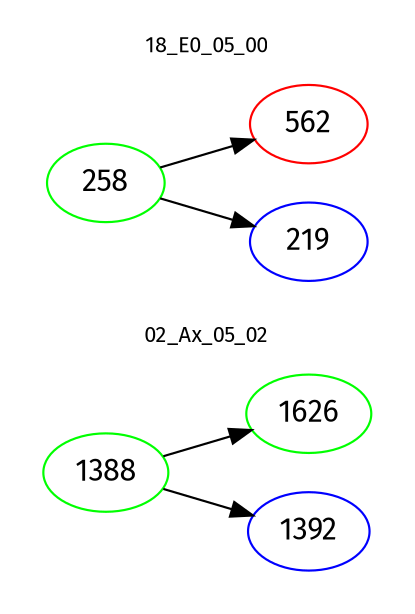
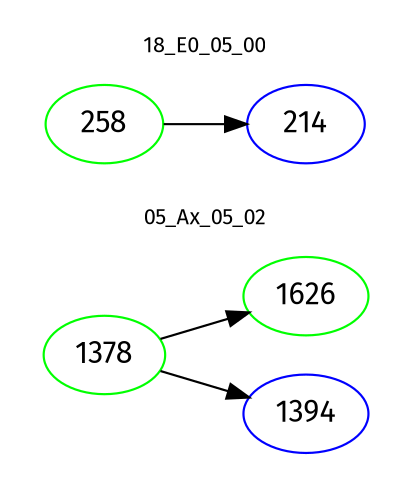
node "562": removed
node "219": label "219" -> "214"
cluster "02_Ax_05_02": label "02_Ax_05_02" -> "05_Ax_05_02"
node "1388": label "1388" -> "1378"
node "1392": label "1392" -> "1394"
